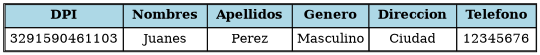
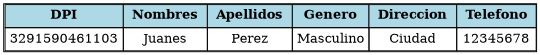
node "DPI": text "12345676" -> "12345678"
